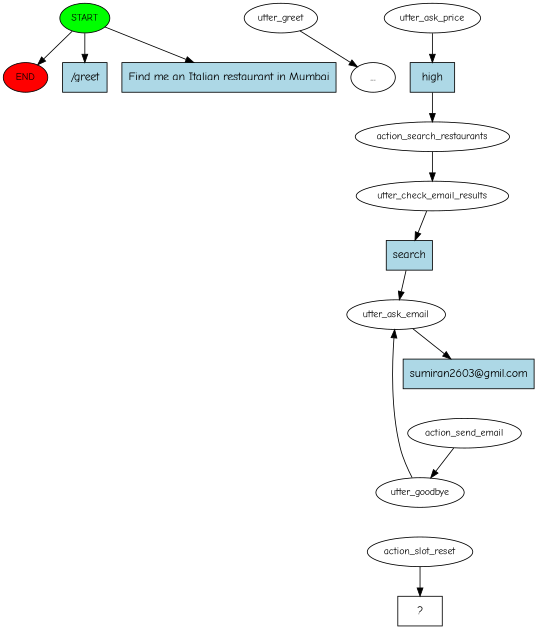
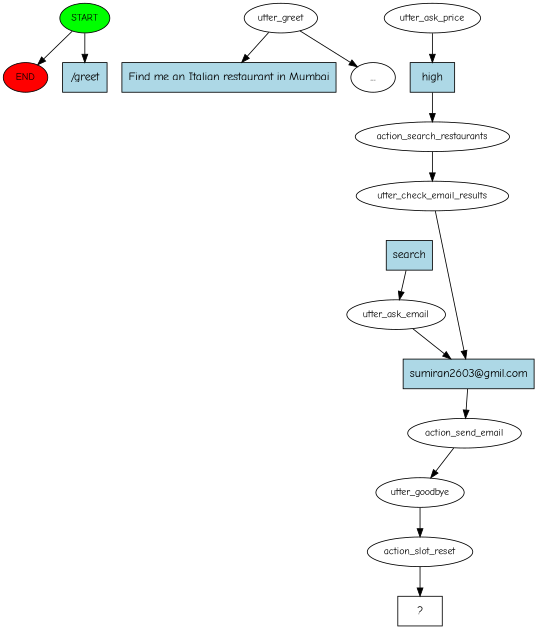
edge "START" -> "Find me an Italian restaurant in Mumbai": now "utter_greet" -> "Find me an Italian restaurant in Mumbai"
edge "utter_check_email_results" -> "search": now "utter_check_email_results" -> "sumiran2603@gmil.com"
edge "sumiran2603@gmil.com" -> "action_send_email": added
edge "utter_goodbye" -> "utter_ask_email": now "utter_goodbye" -> "action_slot_reset"
